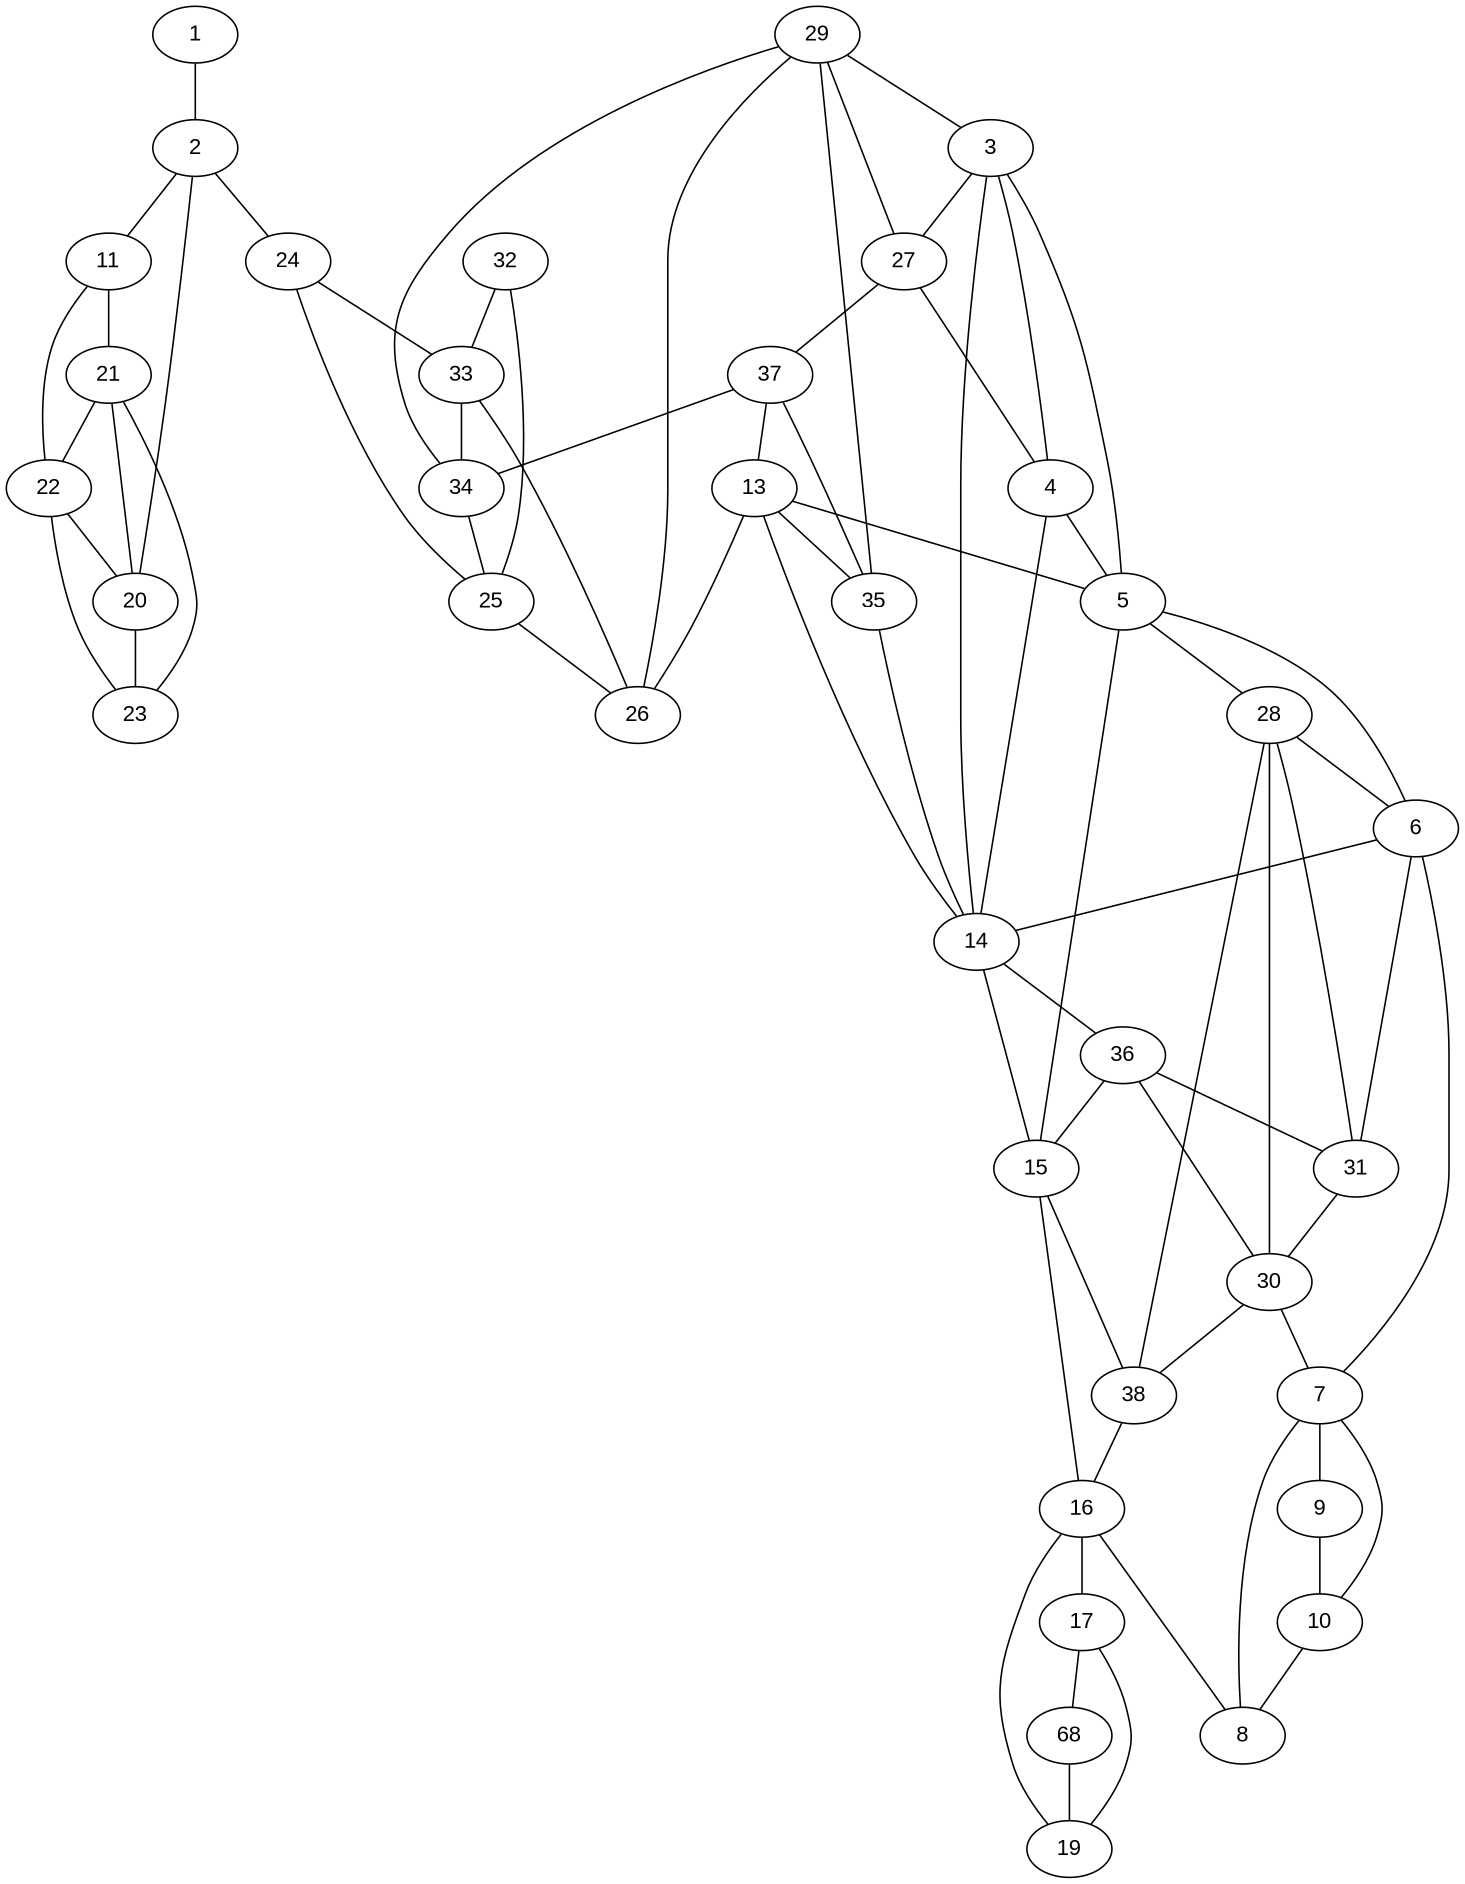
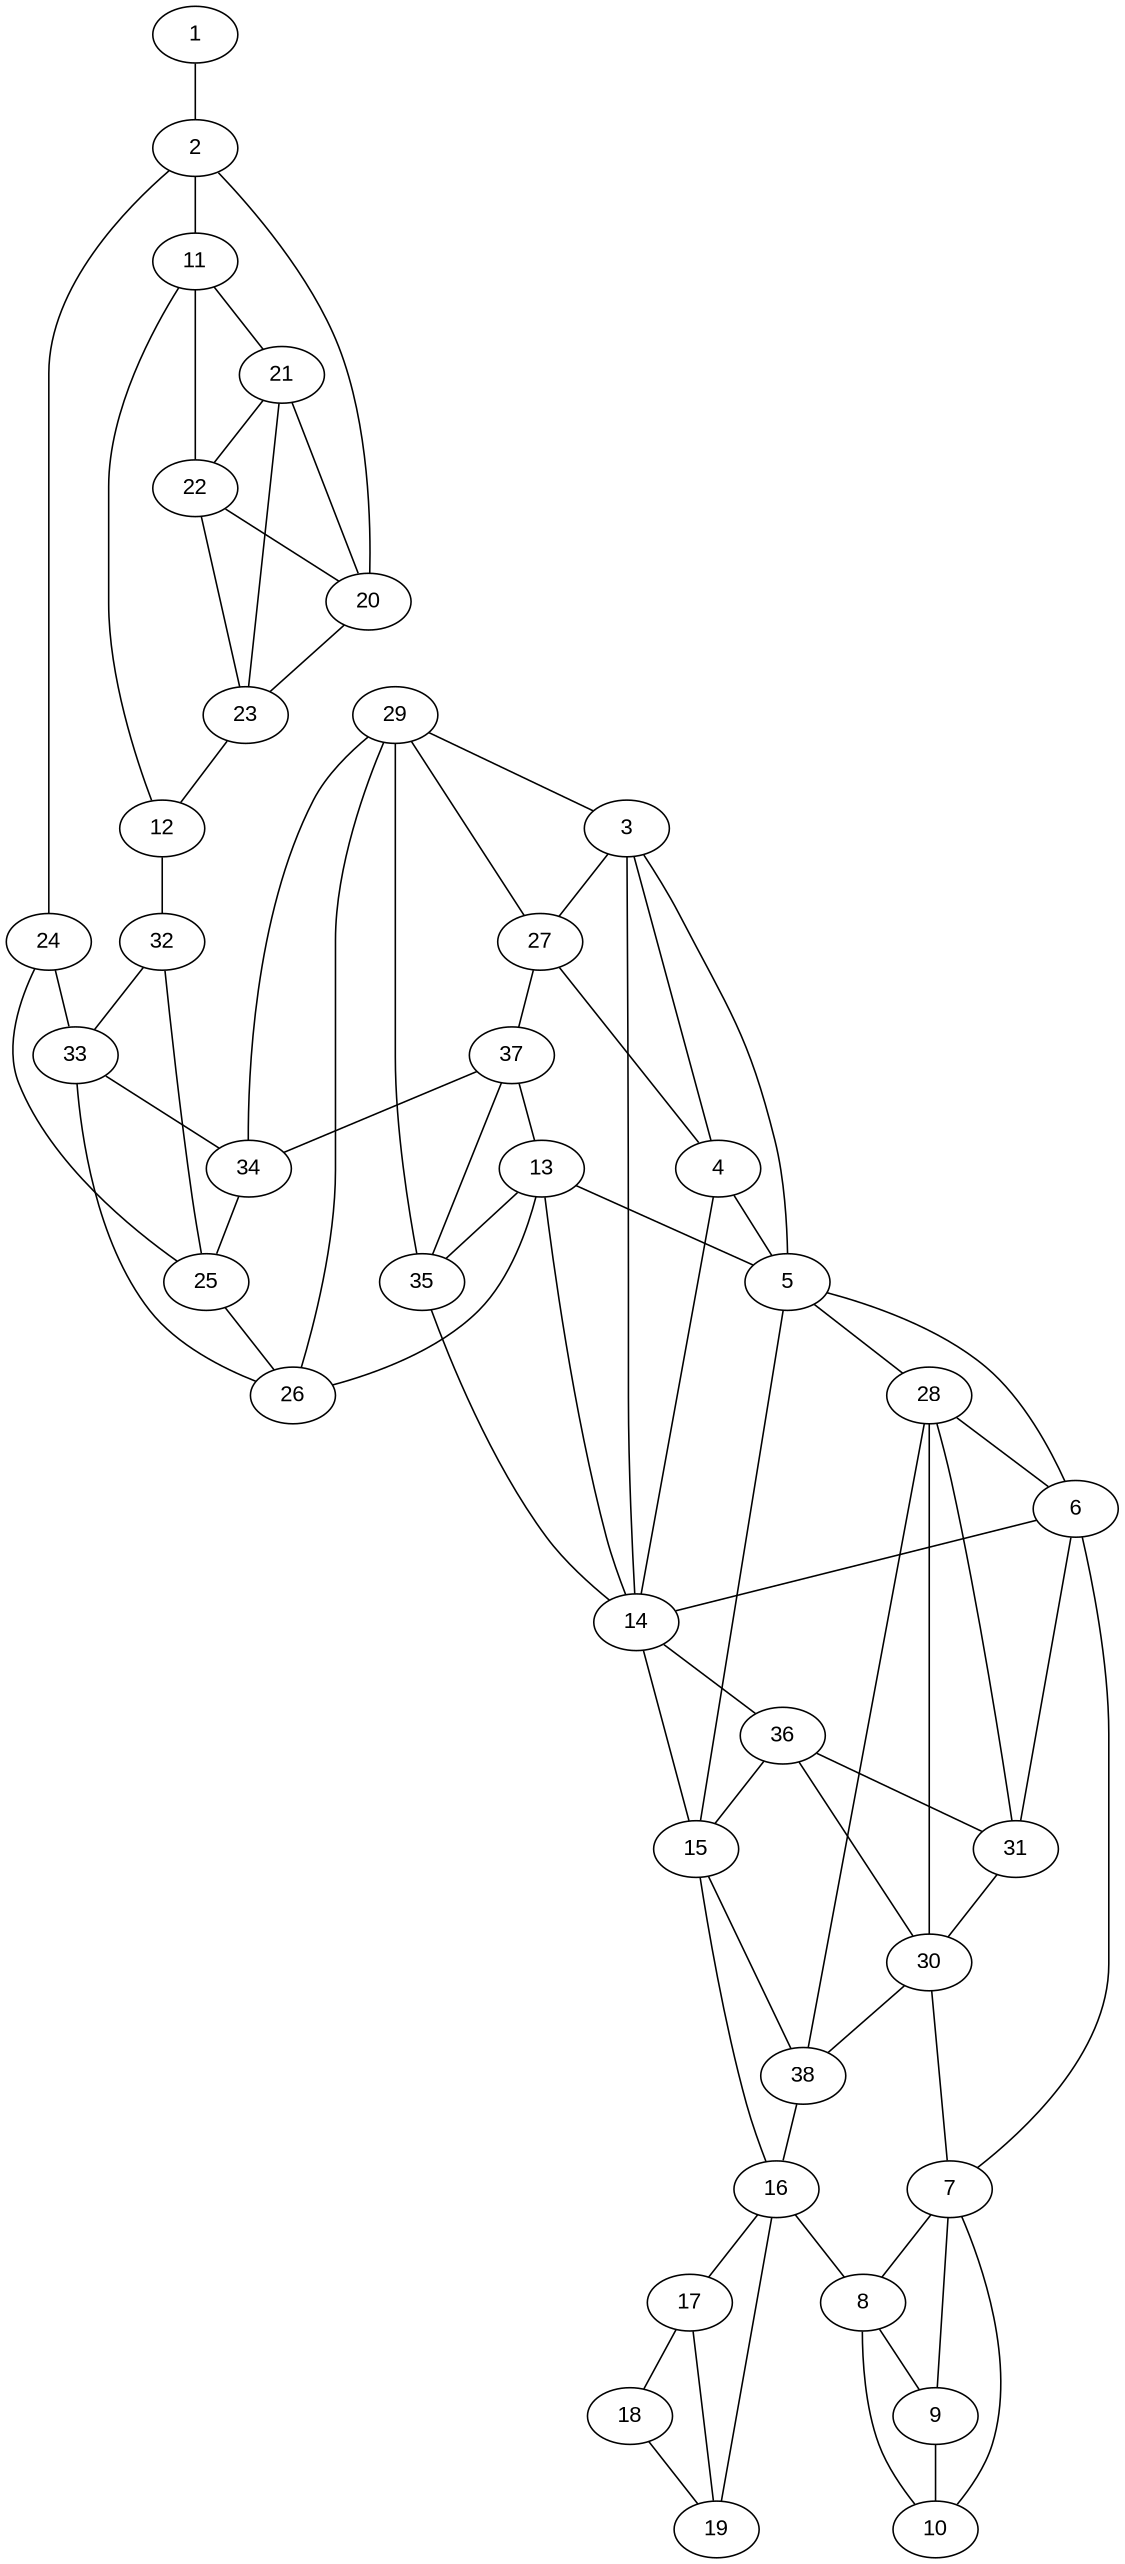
node "12": added
node "68": label "68" -> "18"
edge "8" -- "9": added
